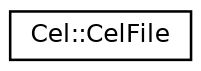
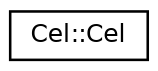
node "Cel::CelFile": label "Cel::CelFile" -> "Cel::Cel"
